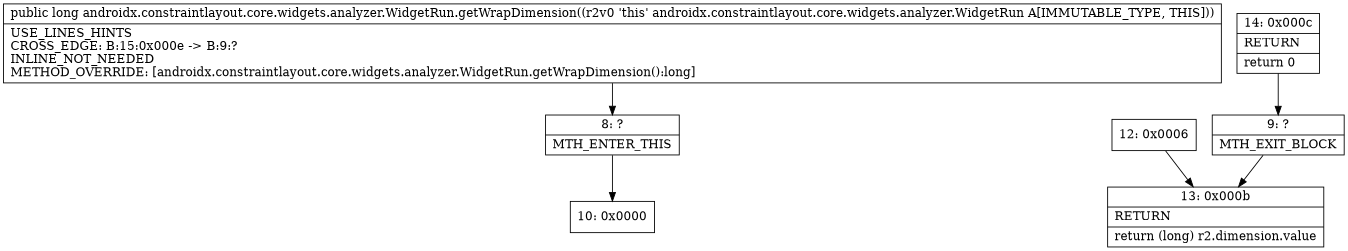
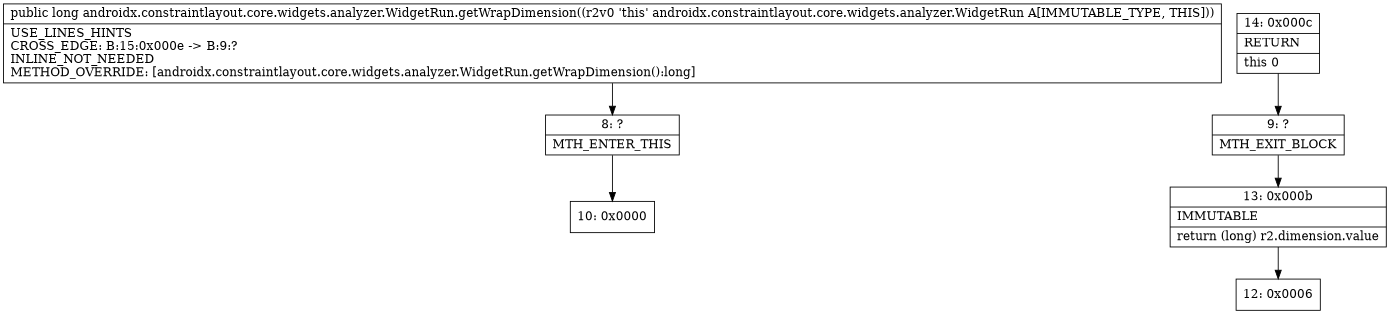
node "14: 0x000c": text "return 0" -> "this 0"
edge "12: 0x0006" -> "13: 0x000b": reversed
node "13: 0x000b": text "RETURN" -> "IMMUTABLE"
